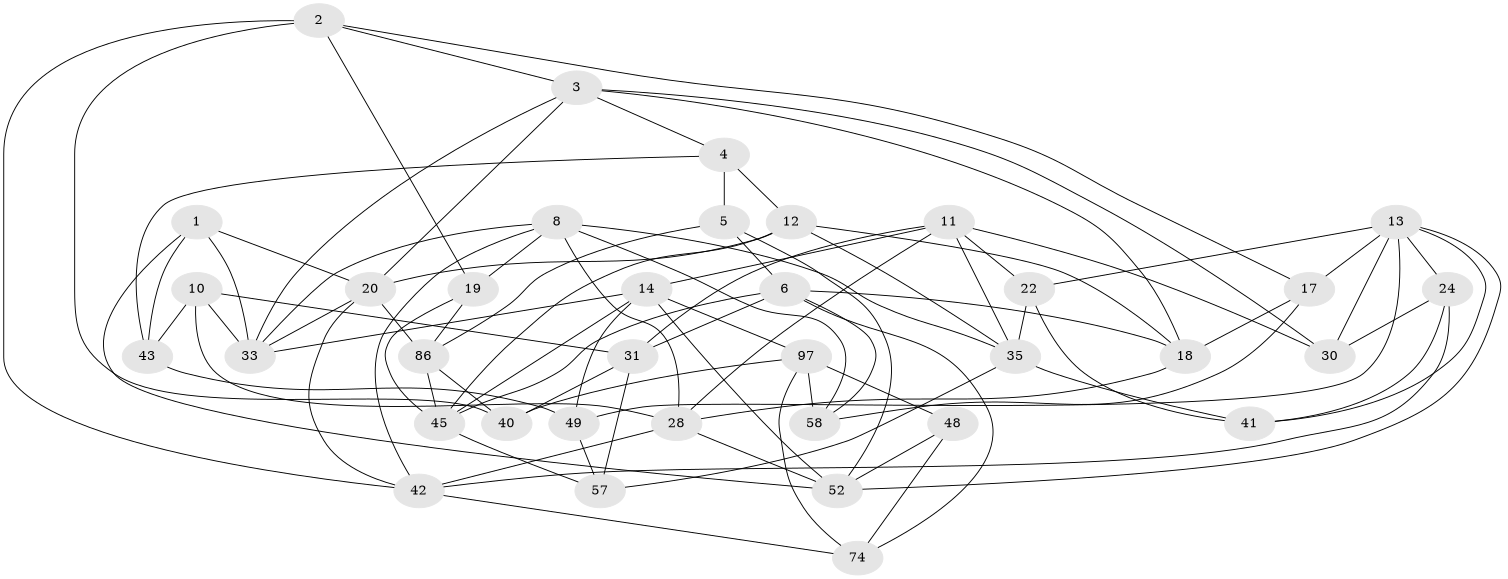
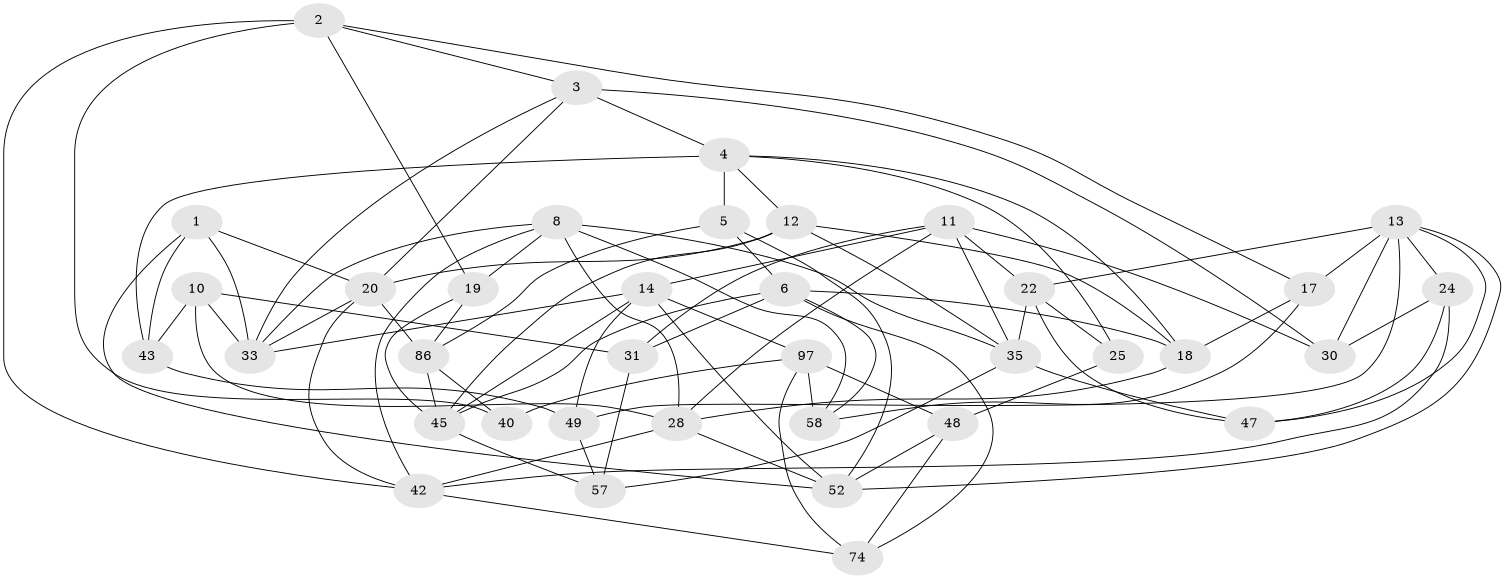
edge "3" -- "18": now "4" -- "18"
node "25": added
edge "31" -- "40": removed
node "41": label "41" -> "47"
